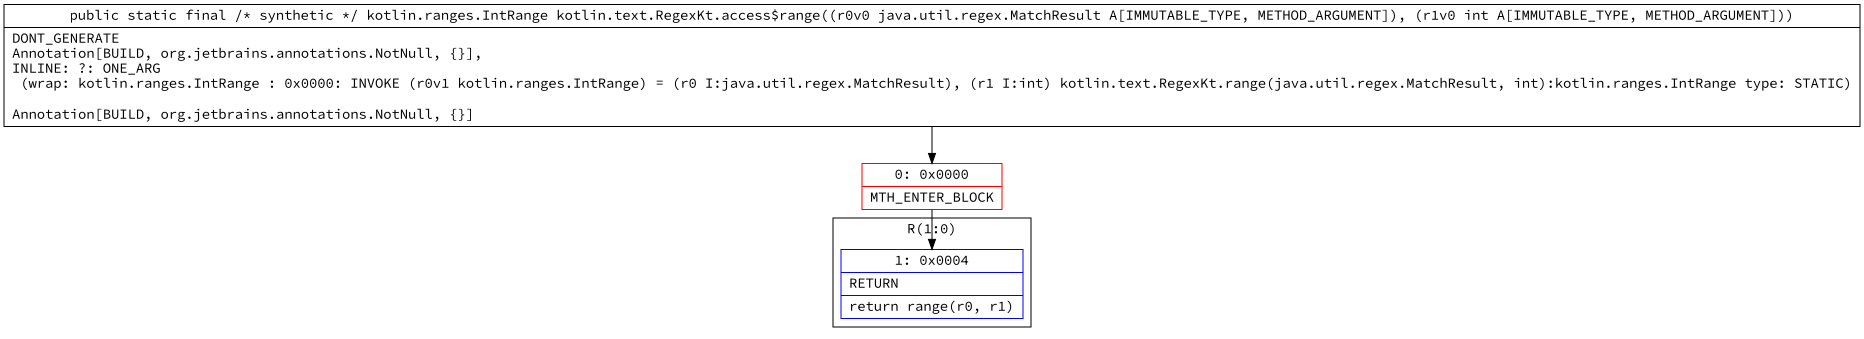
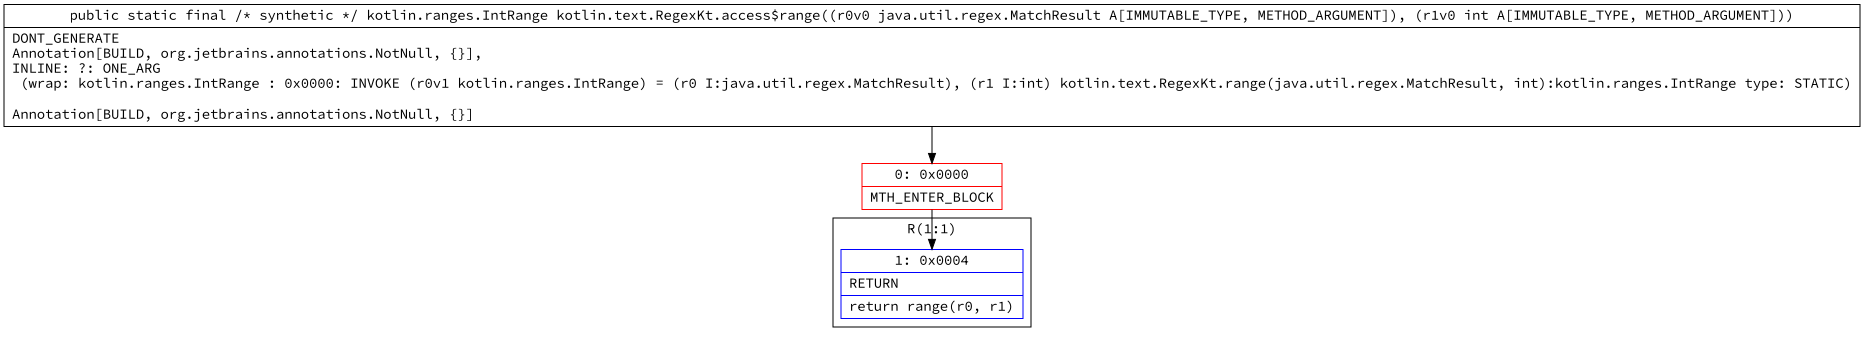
cluster "R(1:0)": label "R(1:0)" -> "R(1:1)"
